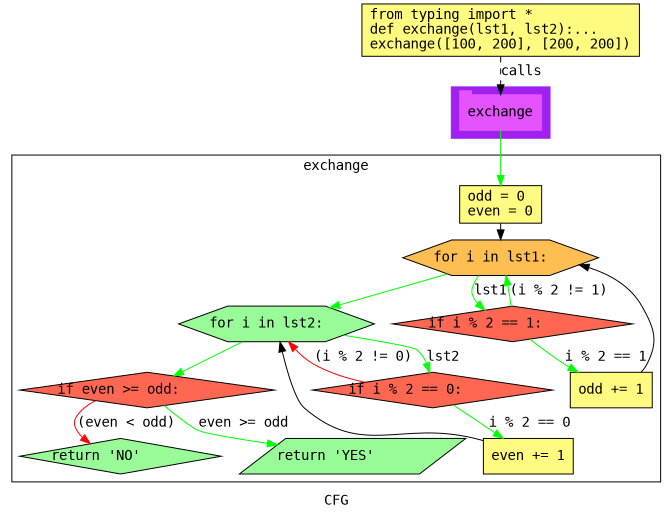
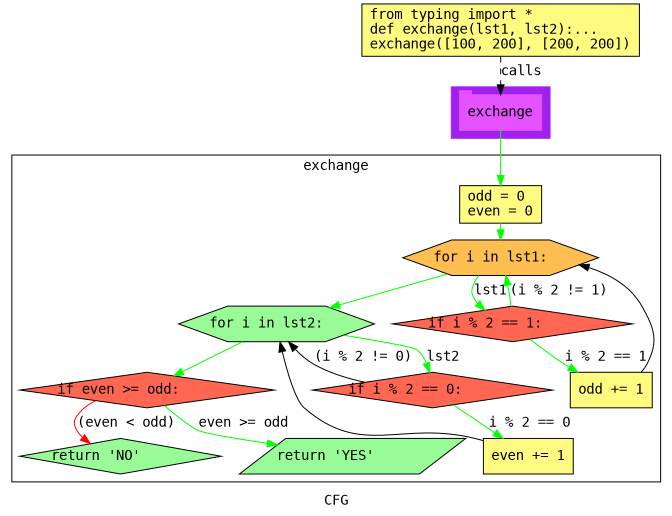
edge "odd = 0 even = 0" -> "for i in lst1:": color black -> green
edge "if i % 2 == 0:" -> "for i in lst2:": color red -> black
